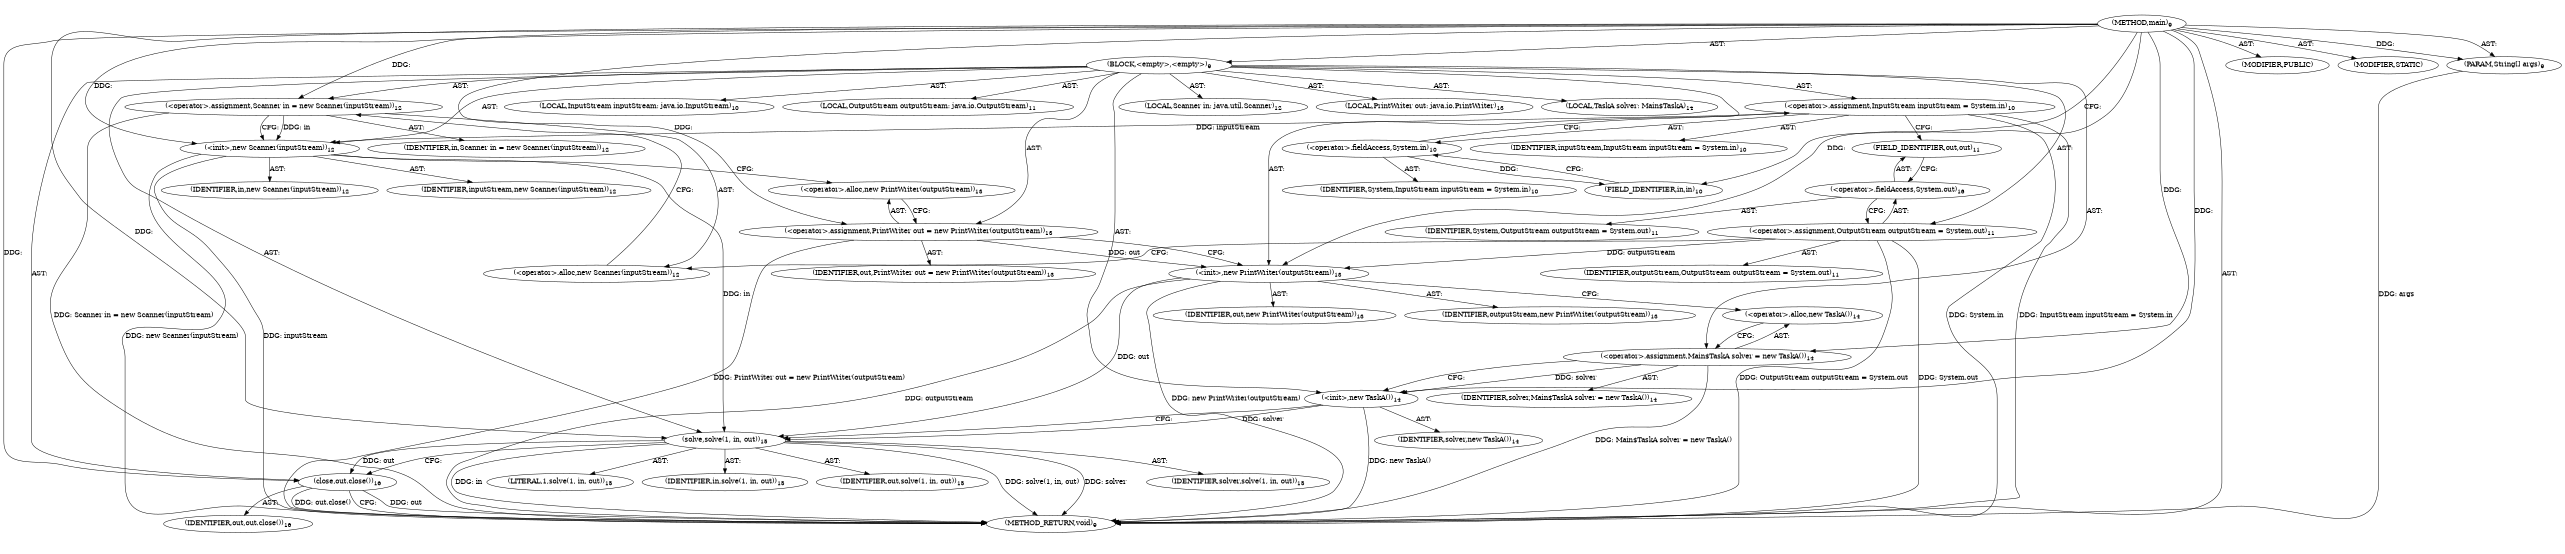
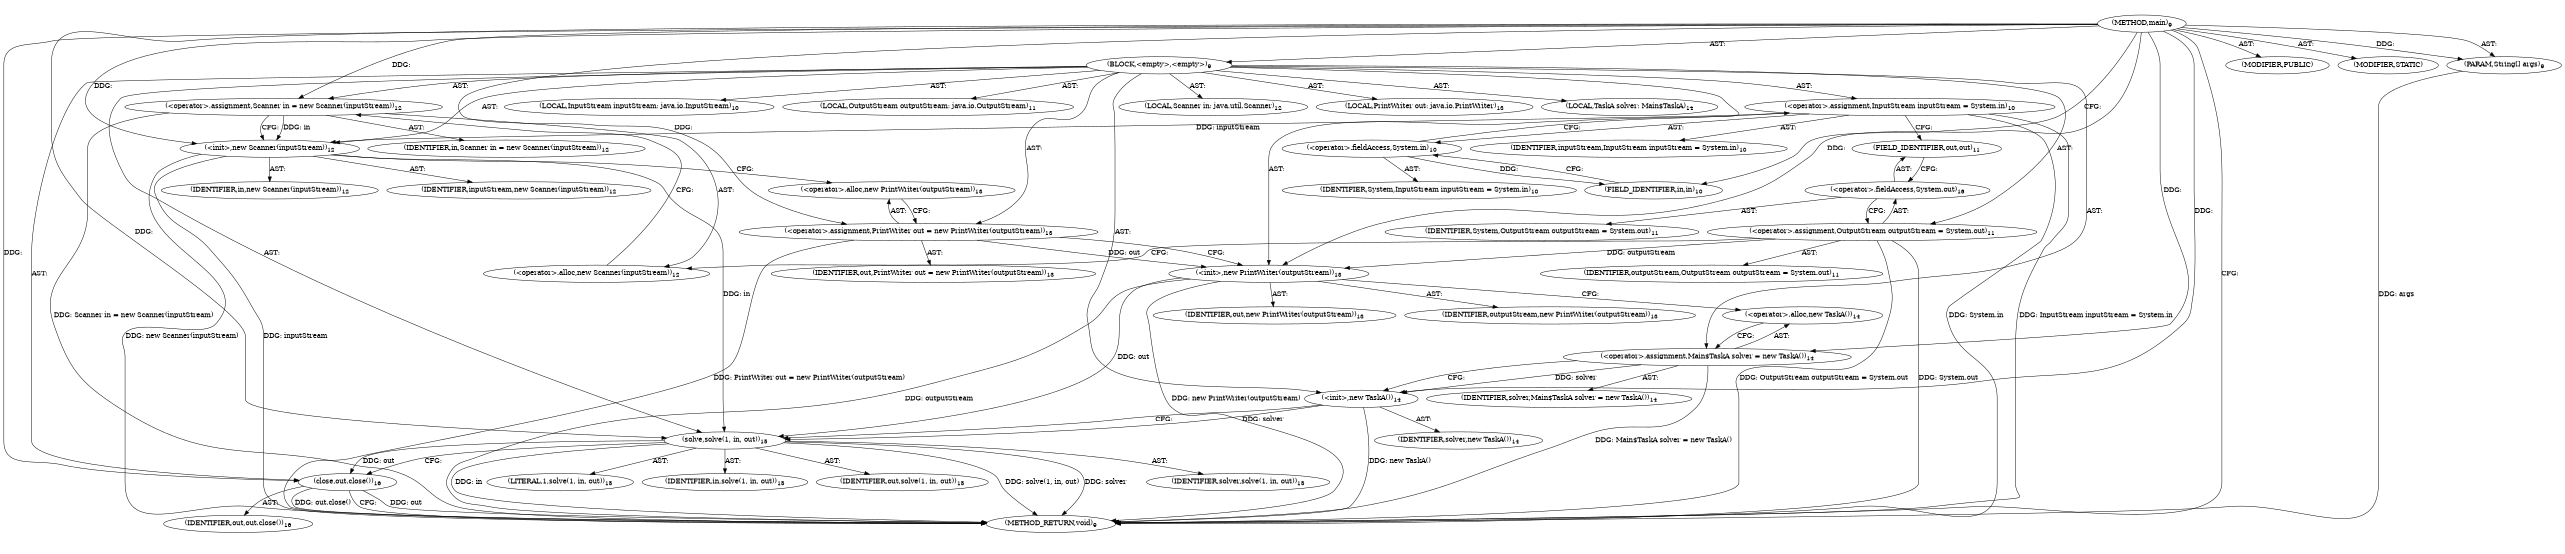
edge "(METHOD,main)" -> "(METHOD_RETURN,void)": label "AST: " -> "CFG: "
